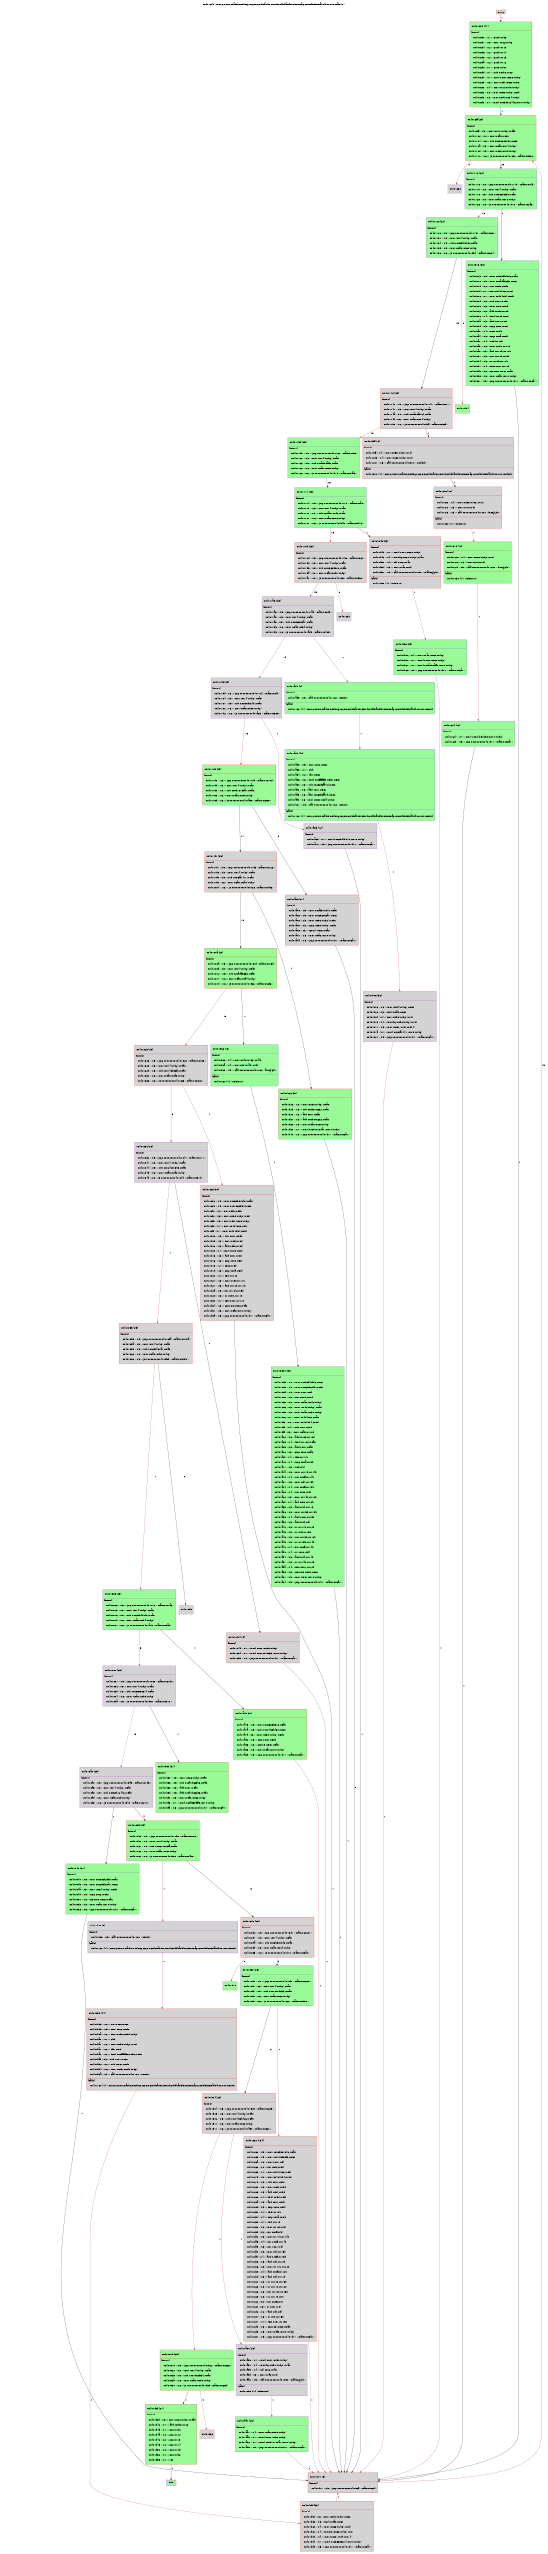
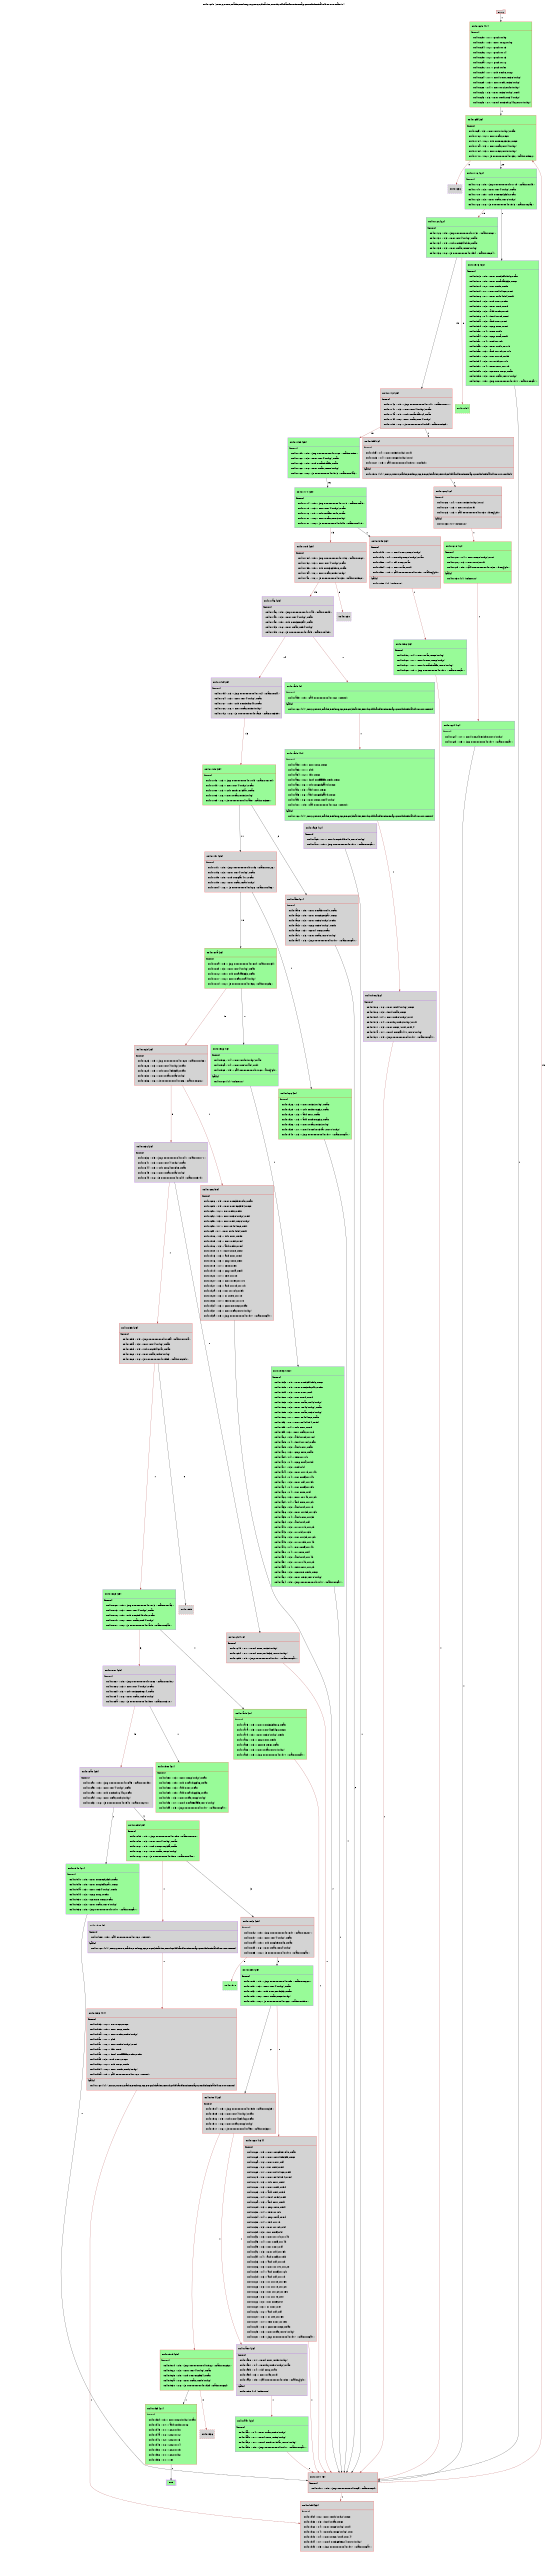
edge "0x4017bf [25]" -> "0x401a69 [12]": removed, label "1"
edge "0x401bbf [33]" -> "0x401d77 [5]": reversed
